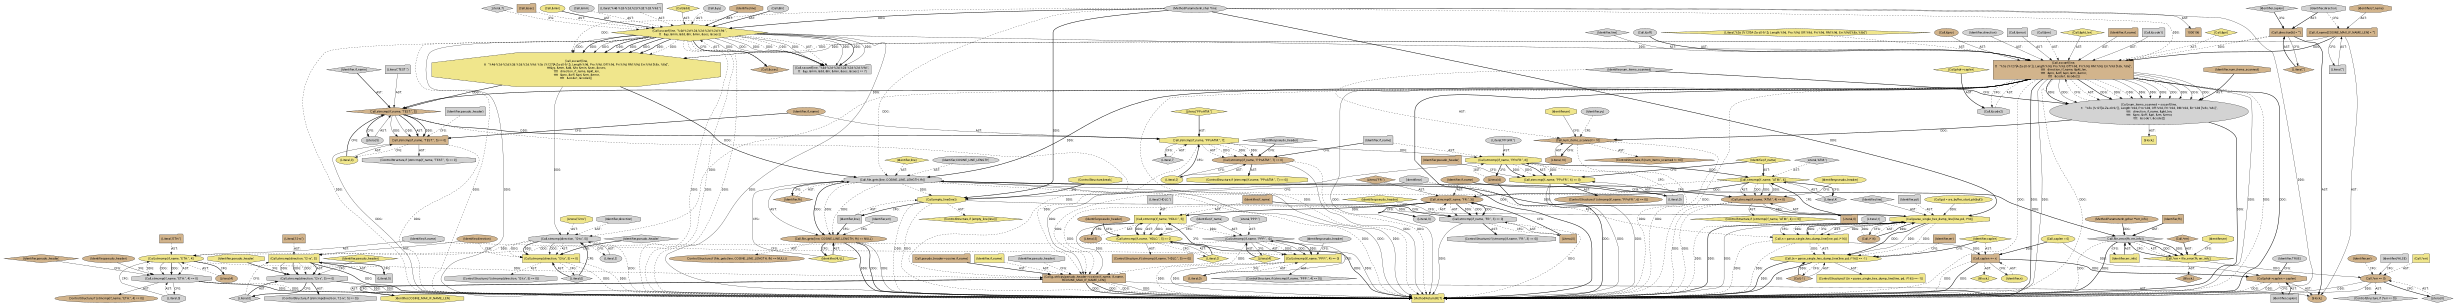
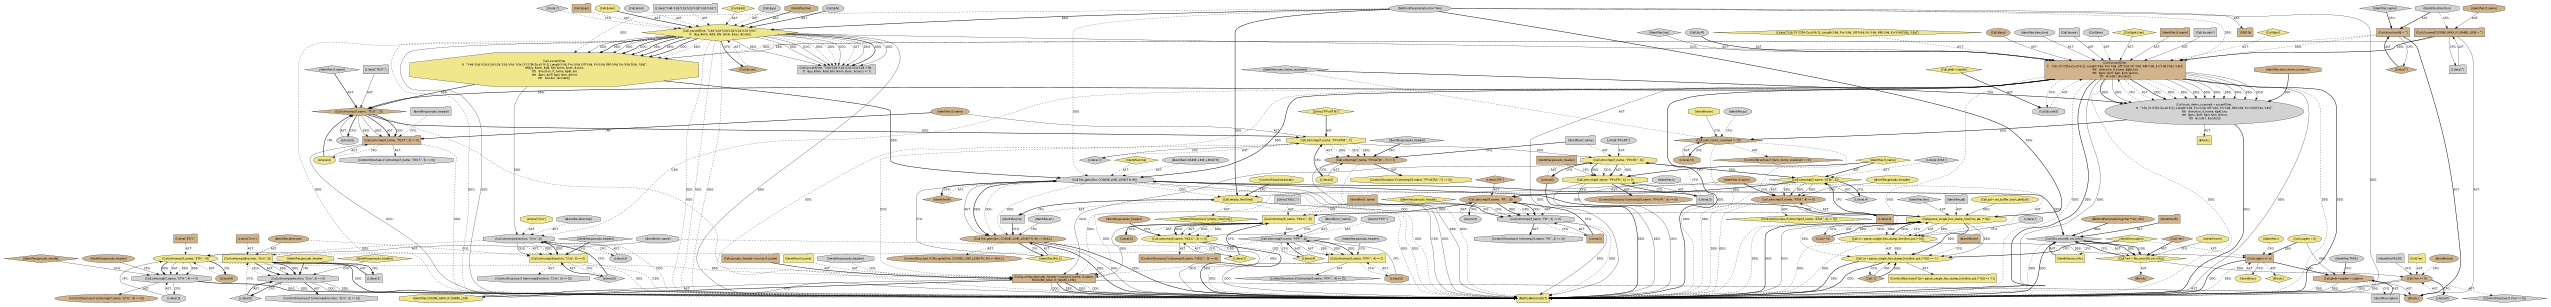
node "(Call,n = parse_single_hex_dump_line(line, pd, i*16))": shape folder -> ellipse
node "(Identifier,i)": added
